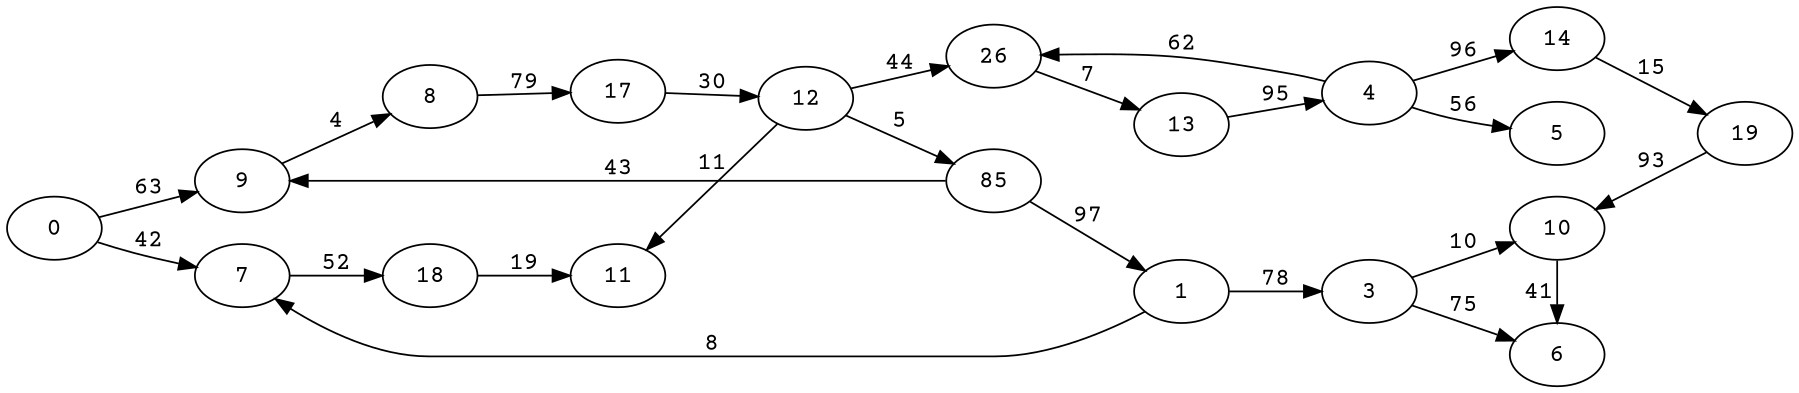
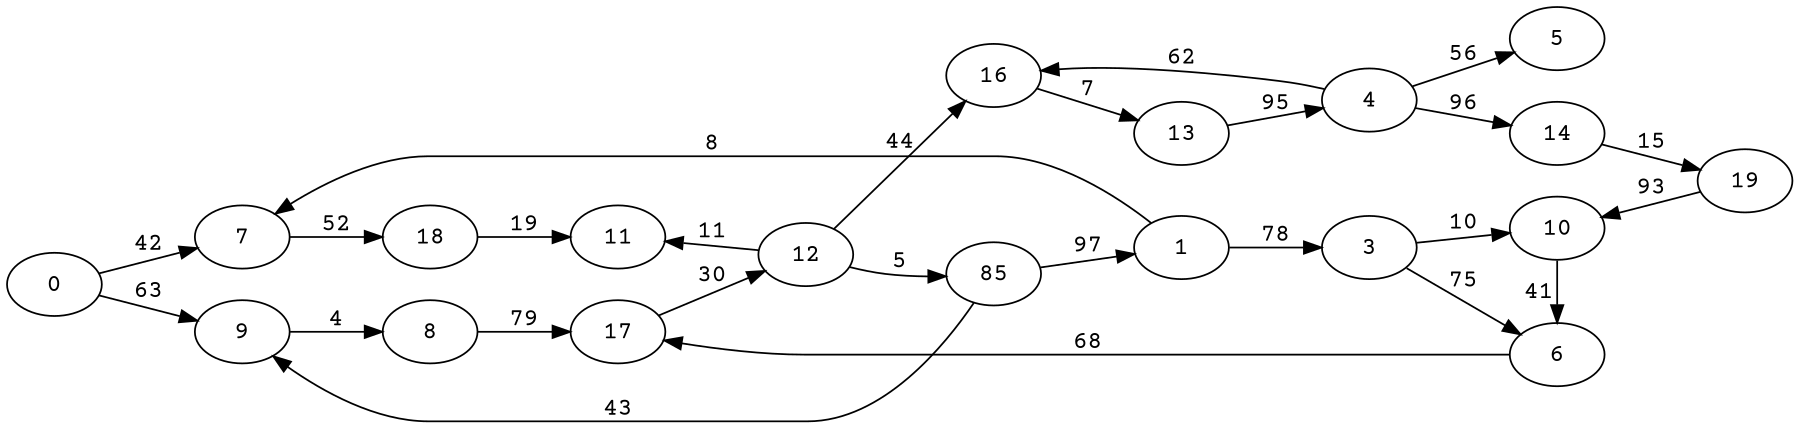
node "26": label "26" -> "16"
edge "6" -> "17": added, label "68"
